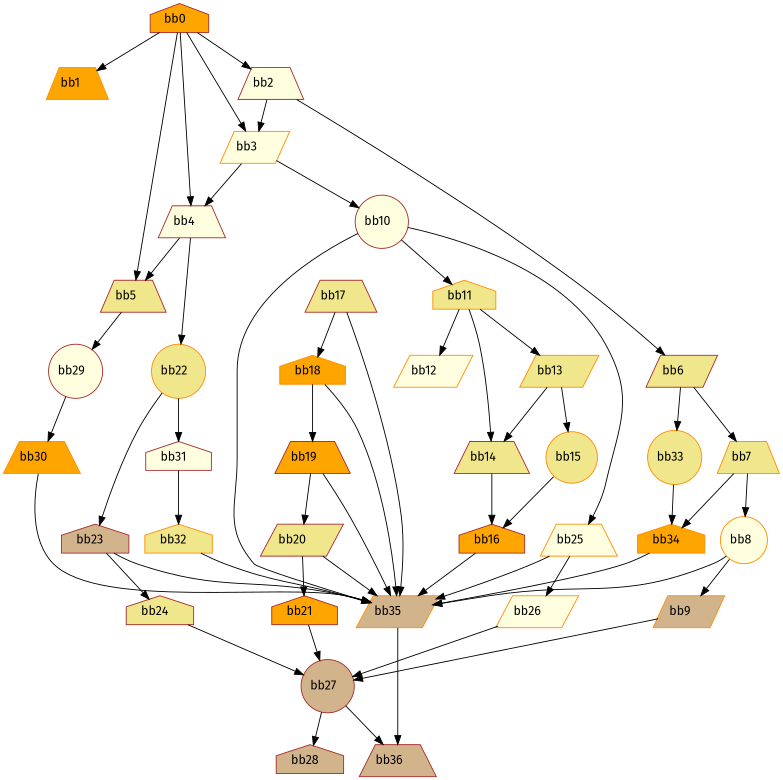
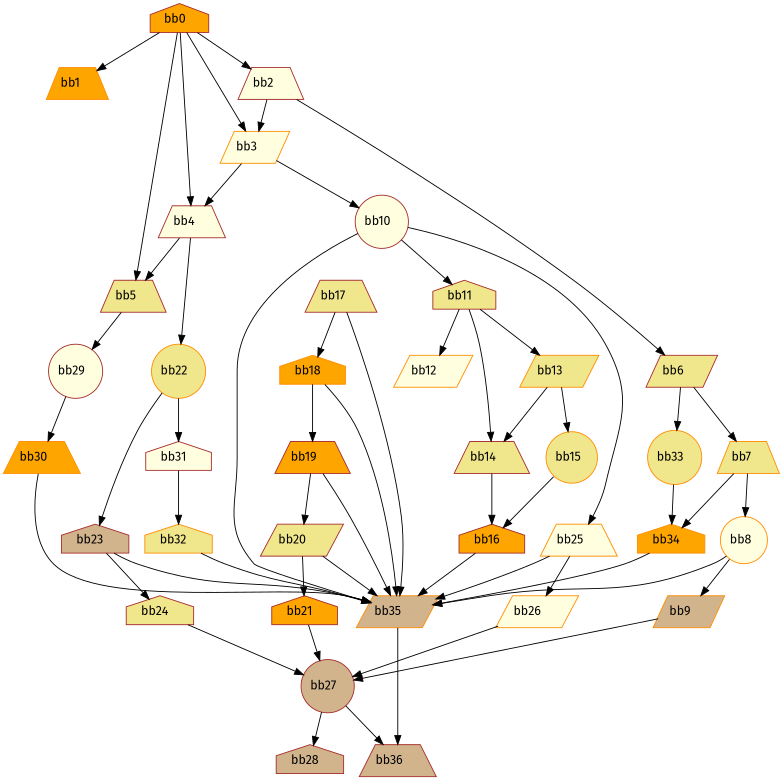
node "bb11": color darkorange -> brown
